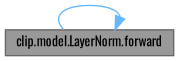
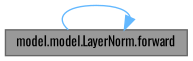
node "clip.model.LayerNorm.forward": label "clip.model.LayerNorm.forward" -> "model.model.LayerNorm.forward"
